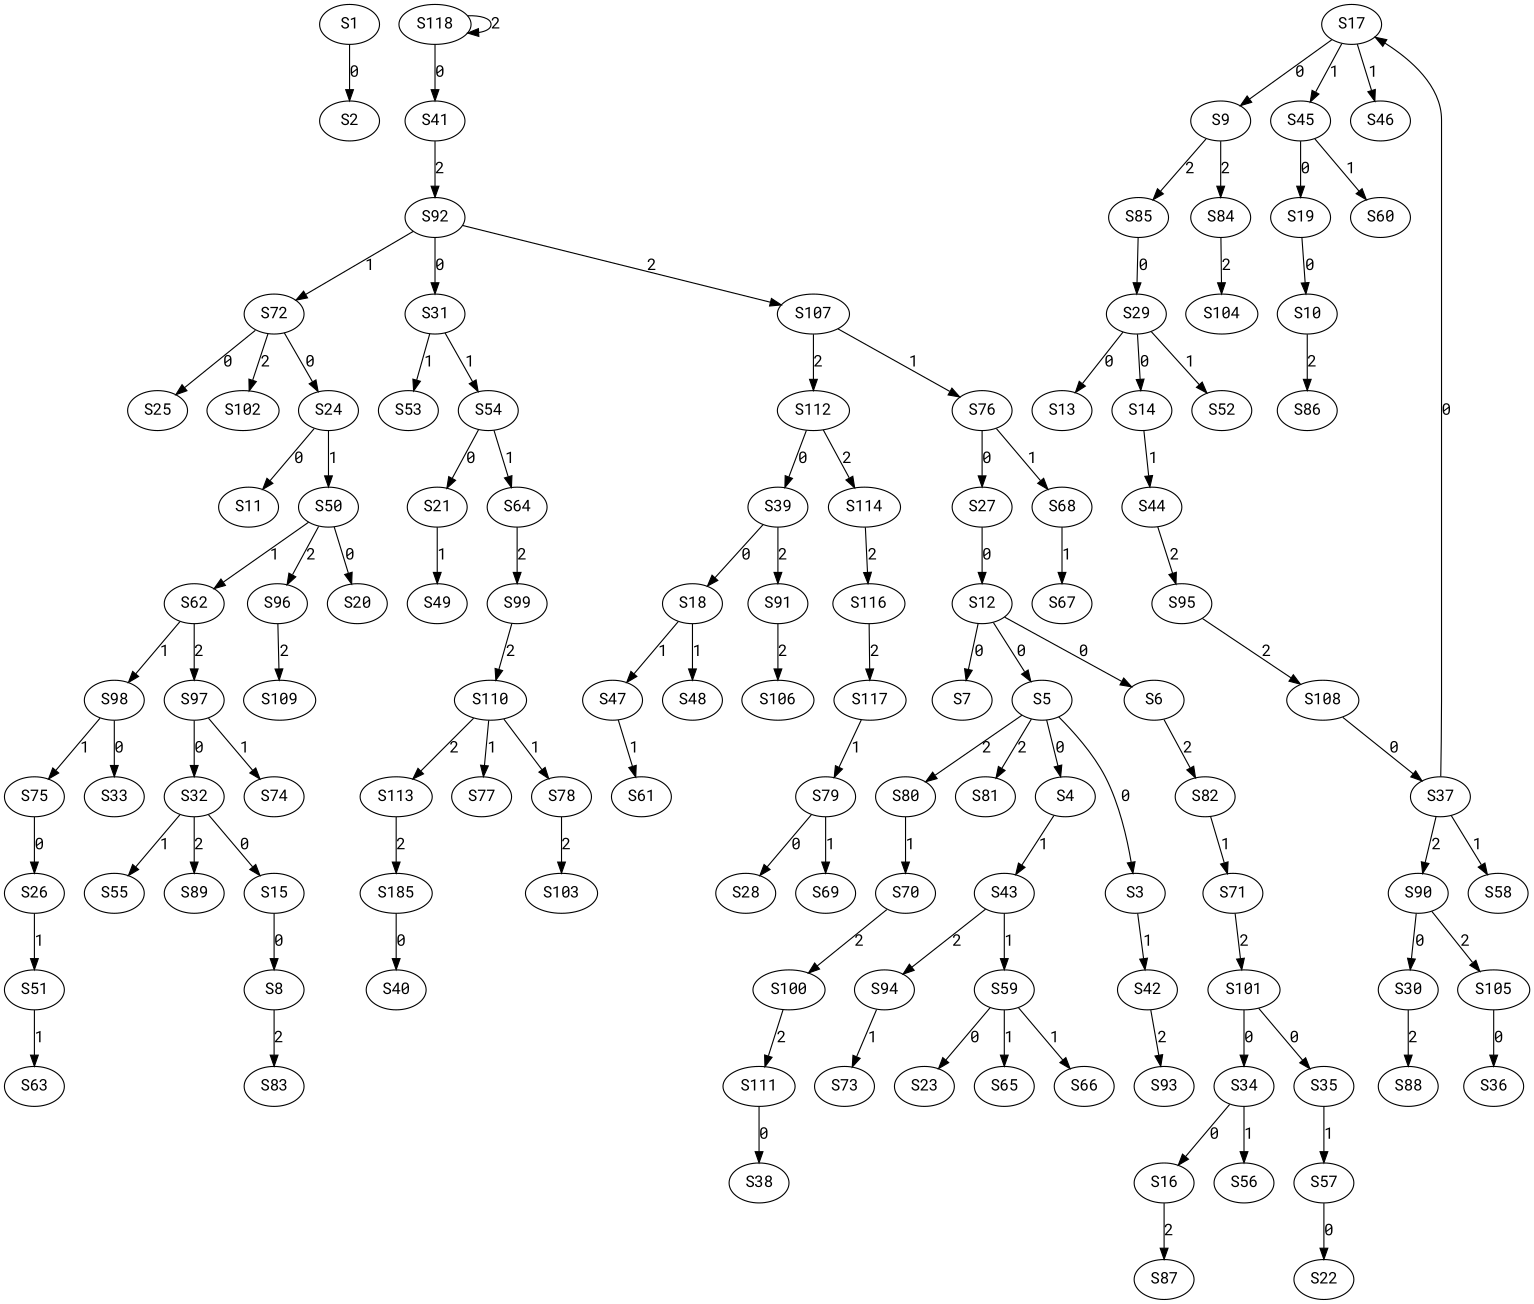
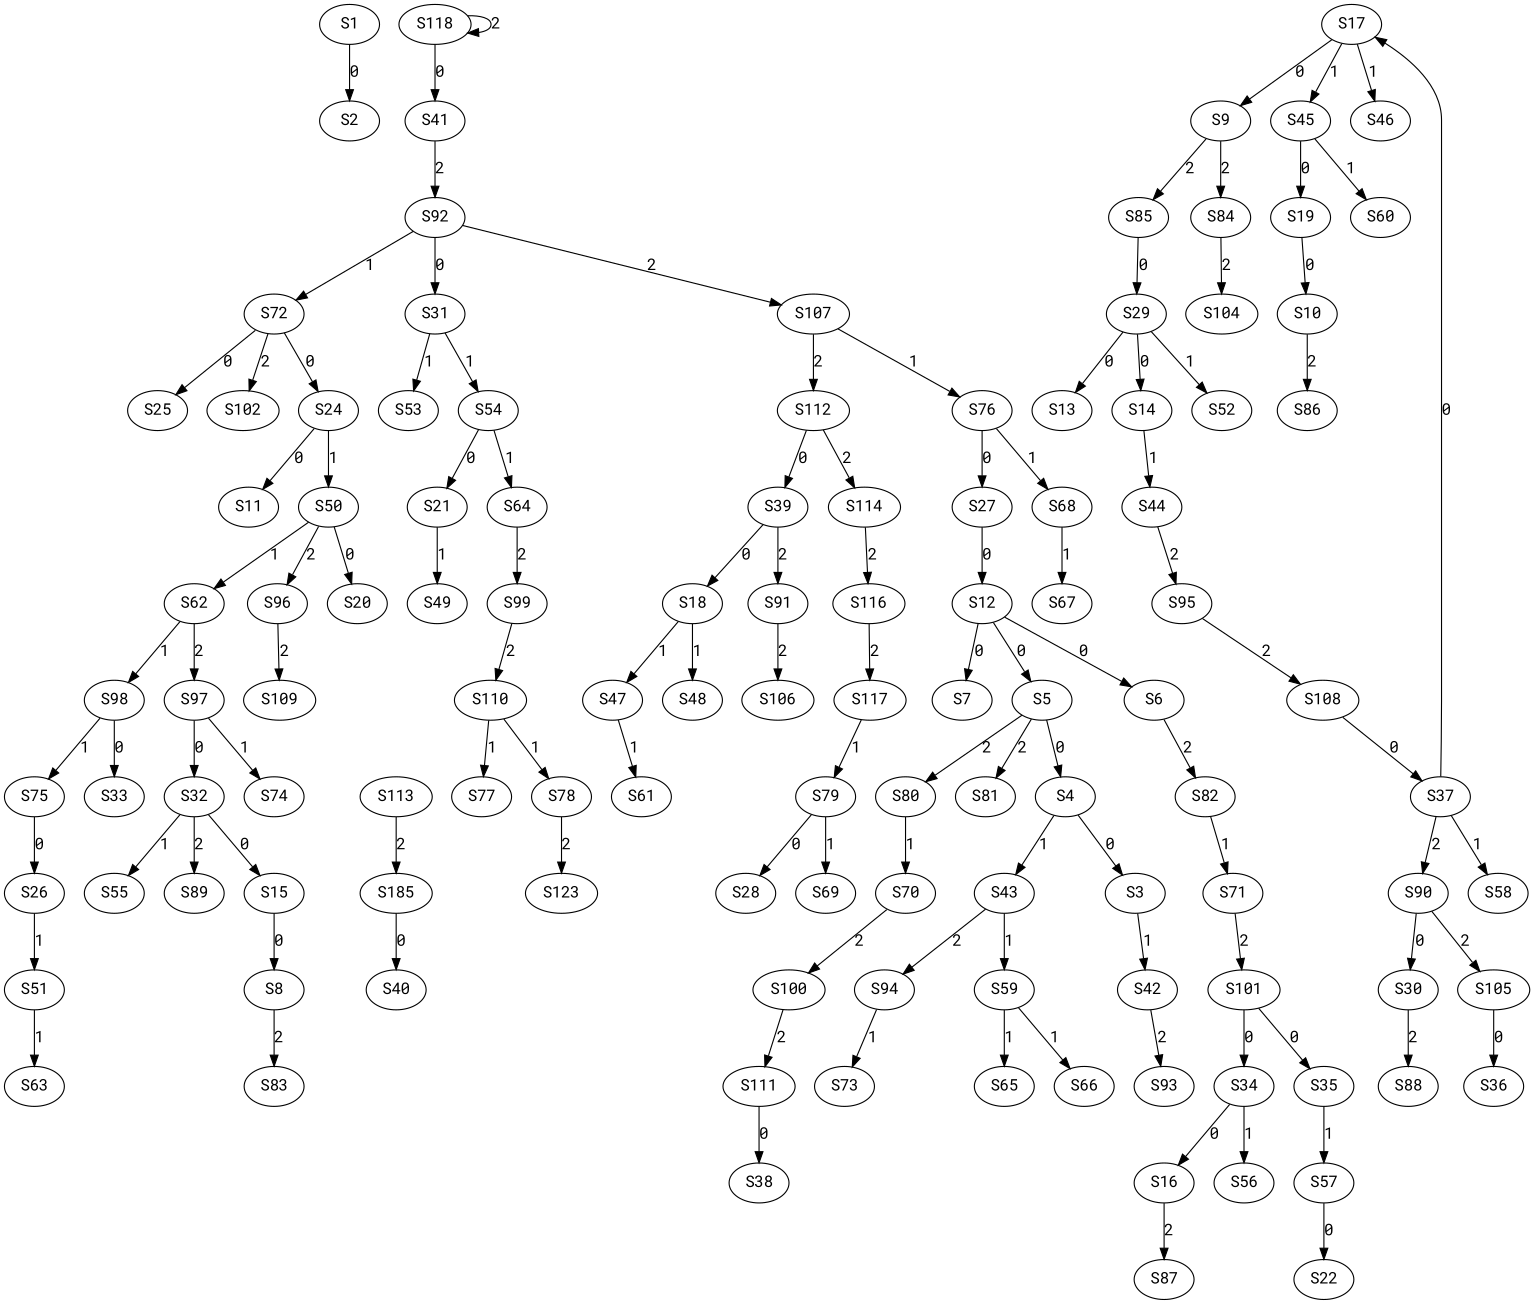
edge "S110" -> "S113": removed, label "2"
edge "S5" -> "S3": now "S4" -> "S3"
node "S103": label "S103" -> "S123"
node "S23": removed
